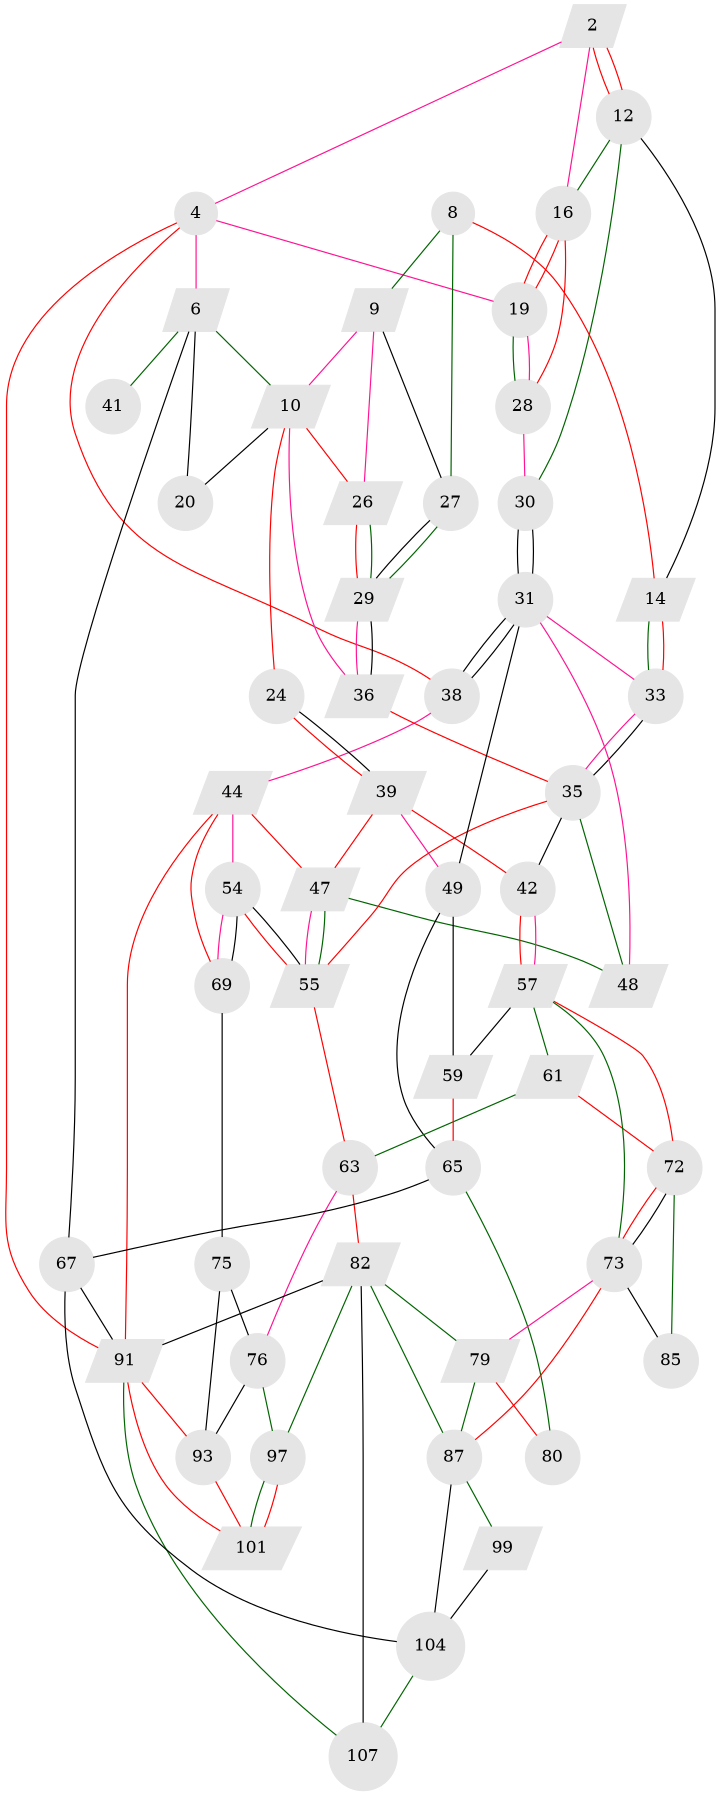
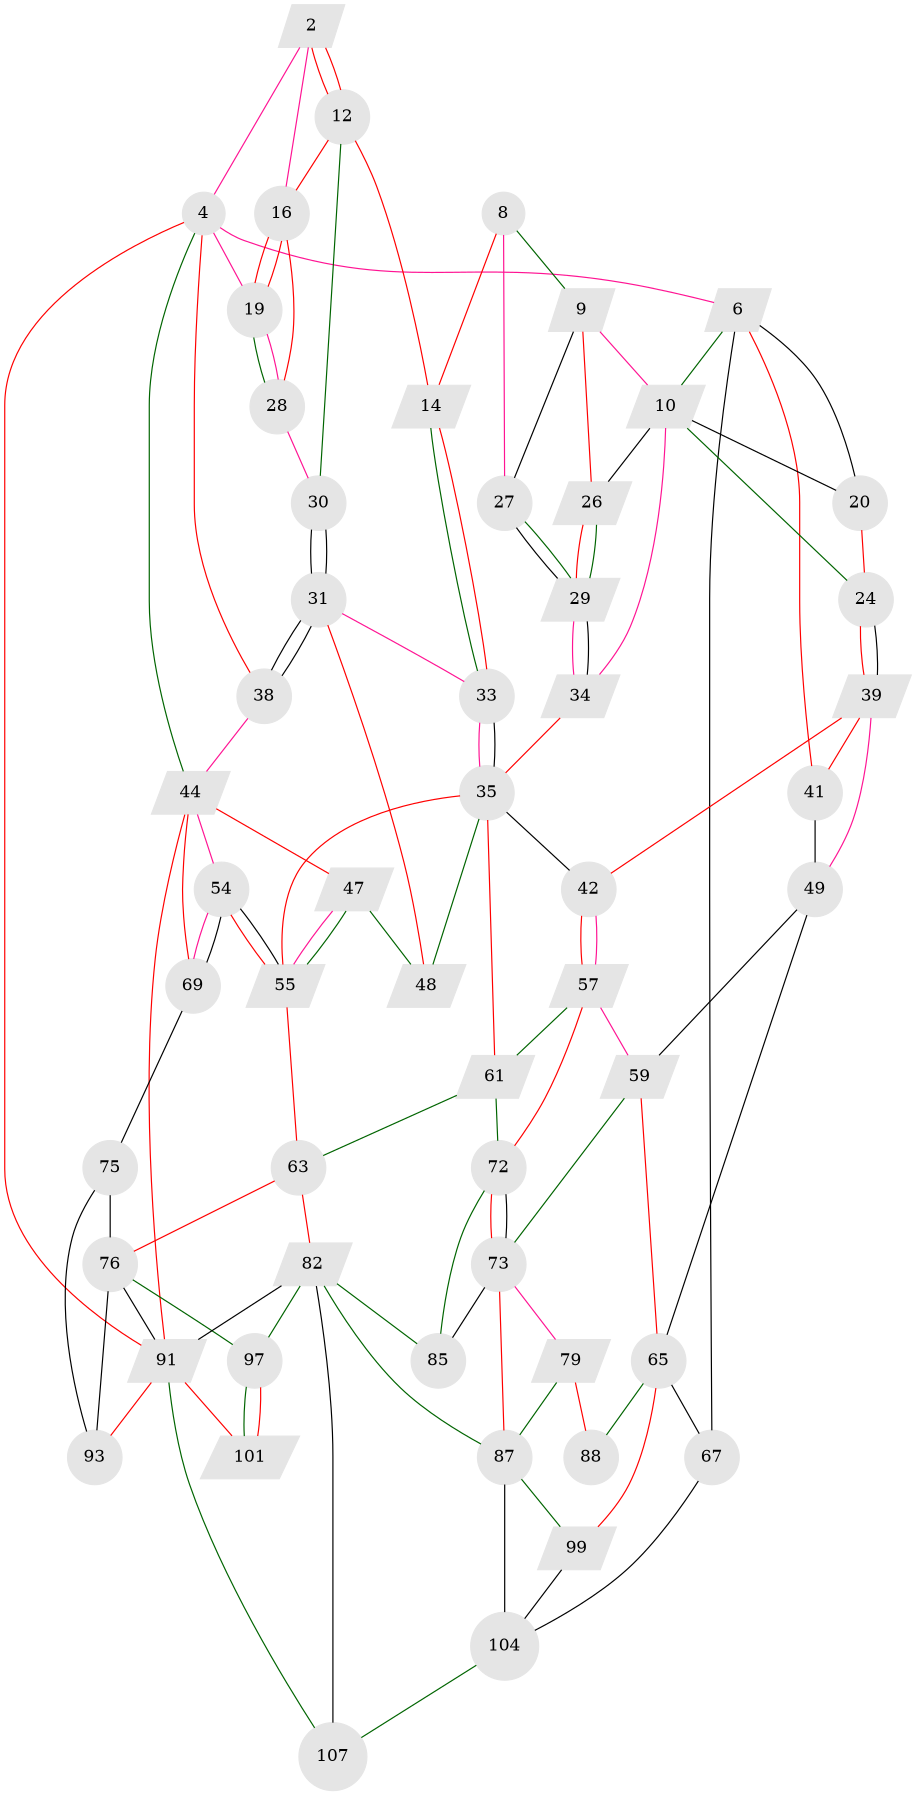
edge "12" -- "16": color darkgreen -> red
edge "12" -- "14": color black -> red
edge "8" -- "27": color darkgreen -> deeppink
edge "6" -- "41": color darkgreen -> red
edge "9" -- "26": color deeppink -> red
edge "10" -- "26": color red -> black
edge "4" -- "44": added
edge "10" -- "24": color red -> darkgreen
edge "20" -- "24": added
node "36": label "36" -> "34"
edge "31" -- "49": now "41" -- "49"
edge "31" -- "48": color deeppink -> red
edge "39" -- "47": now "39" -- "41"
edge "35" -- "61": added
edge "57" -- "59": color black -> deeppink
edge "57" -- "73": now "59" -- "73"
edge "61" -- "72": color red -> darkgreen
edge "63" -- "76": color deeppink -> red
edge "82" -- "79": now "82" -- "85"
edge "67" -- "91": now "76" -- "91"
node "80": label "80" -> "88"
edge "65" -- "99": added
edge "93" -- "101": removed
